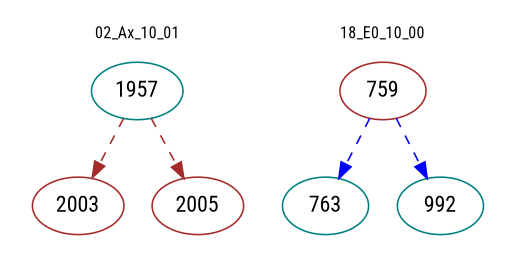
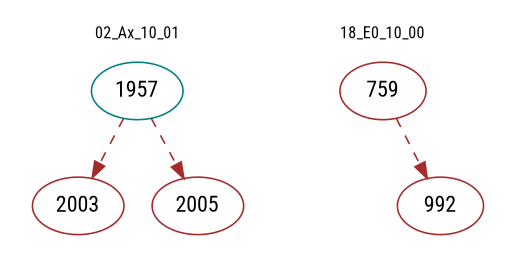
edge "759" -> "992": color blue -> brown
node "763": removed
node "992": color teal -> brown
